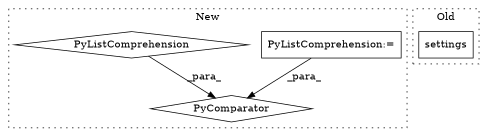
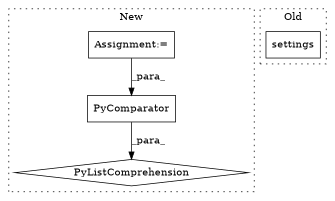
node "PyListComprehension:=": label "PyListComprehension:=" -> "Assignment:="
edge "PyListComprehension" -> "PyComparator": reversed
node "PyComparator": shape diamond -> box
